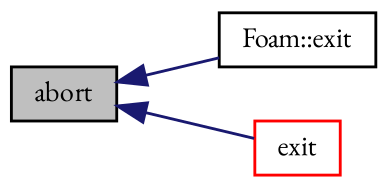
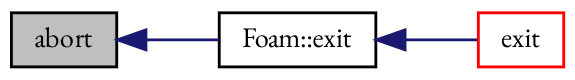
edge "exit" -> "abort": now "exit" -> "Foam::exit"
